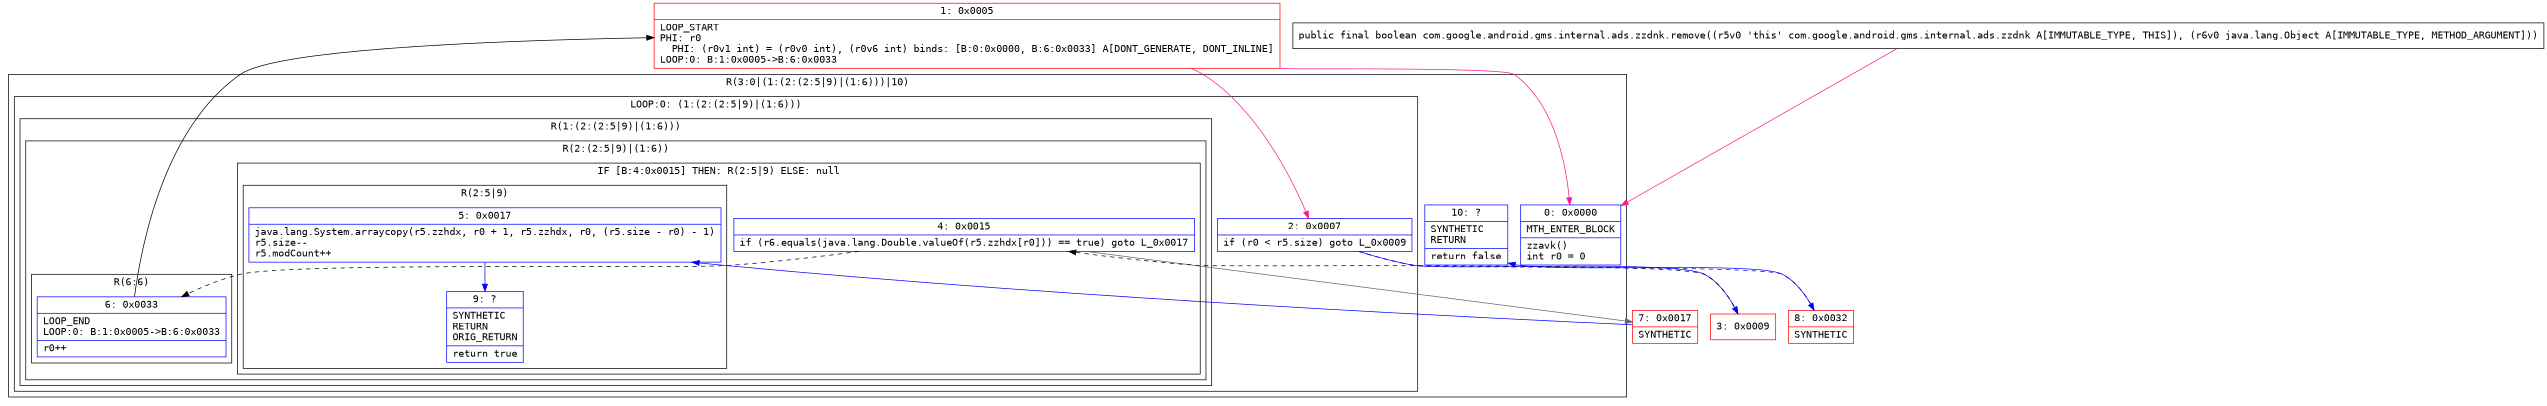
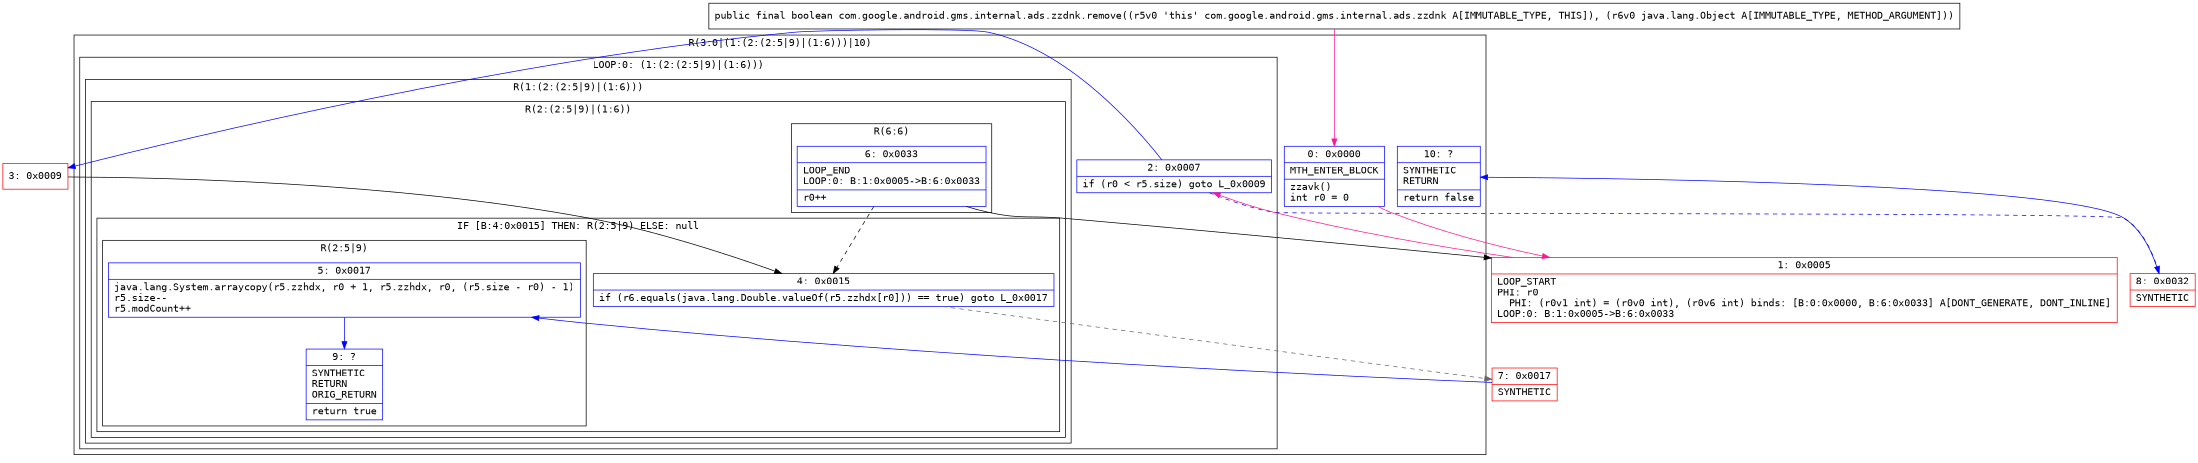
edge "1: 0x0005" -> "0: 0x0000": reversed
edge "3: 0x0009" -> "4: 0x0015": style dashed -> solid
edge "4: 0x0015" -> "6: 0x0033": reversed
edge "4: 0x0015" -> "7: 0x0017": style solid -> dashed
